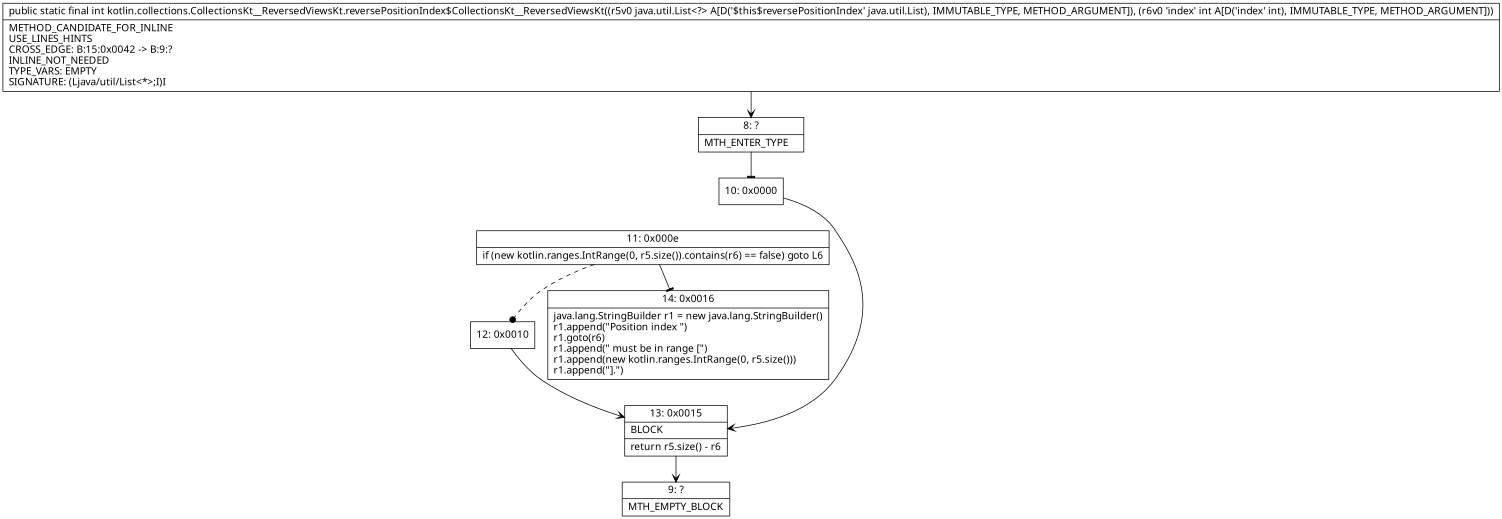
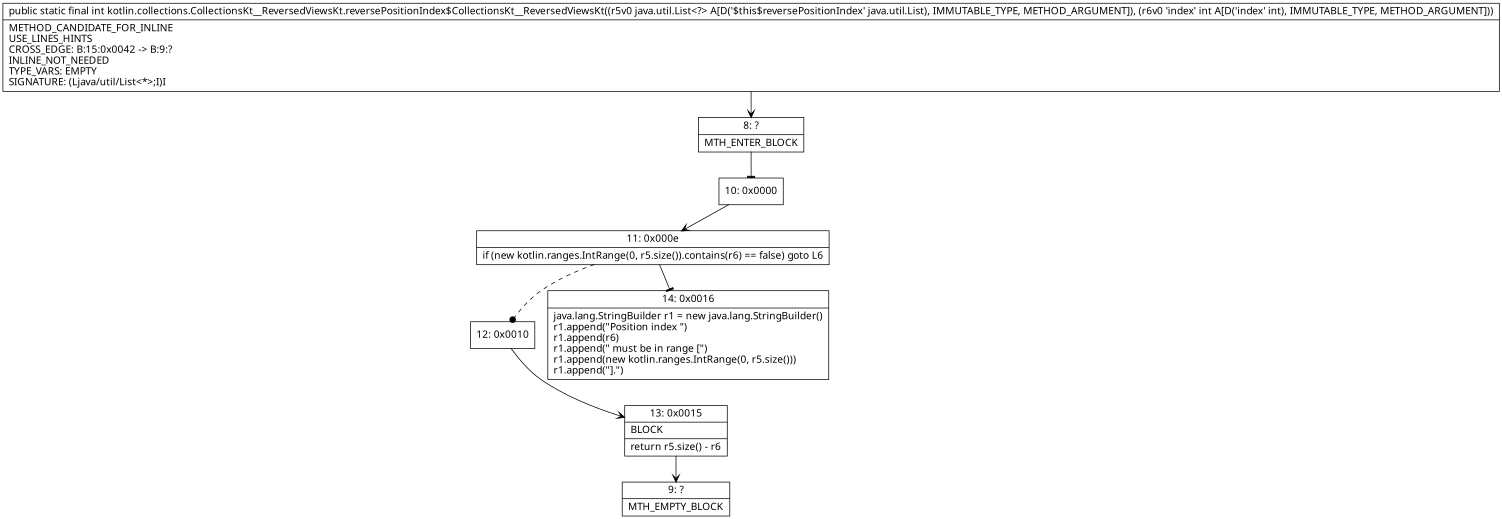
node "8: ?": text "MTH_ENTER_TYPE" -> "MTH_ENTER_BLOCK"
edge "10: 0x0000" -> "13: 0x0015": now "10: 0x0000" -> "11: 0x000e"
node "14: 0x0016": text "r1.goto(r6)" -> "r1.append(r6)"
